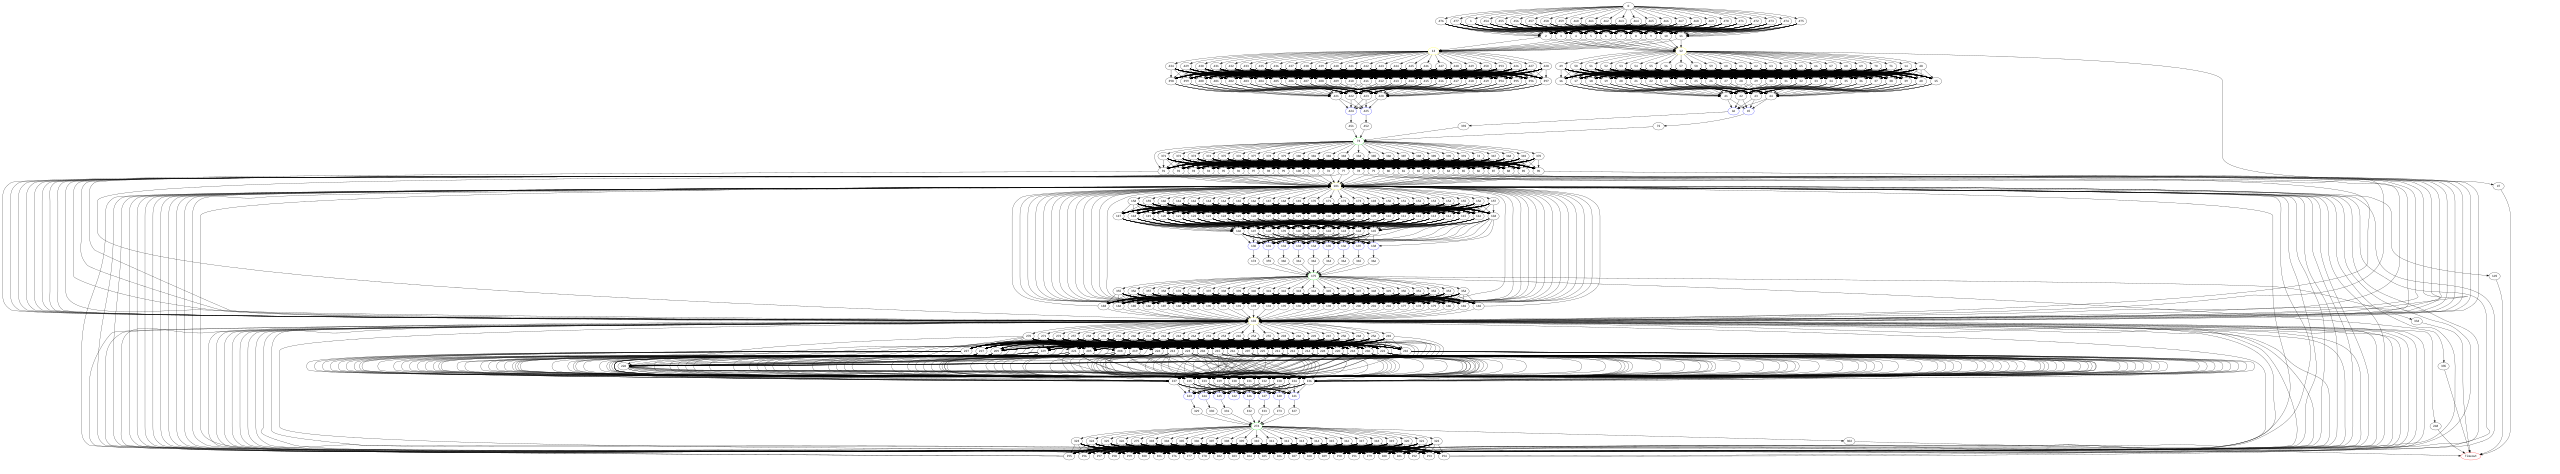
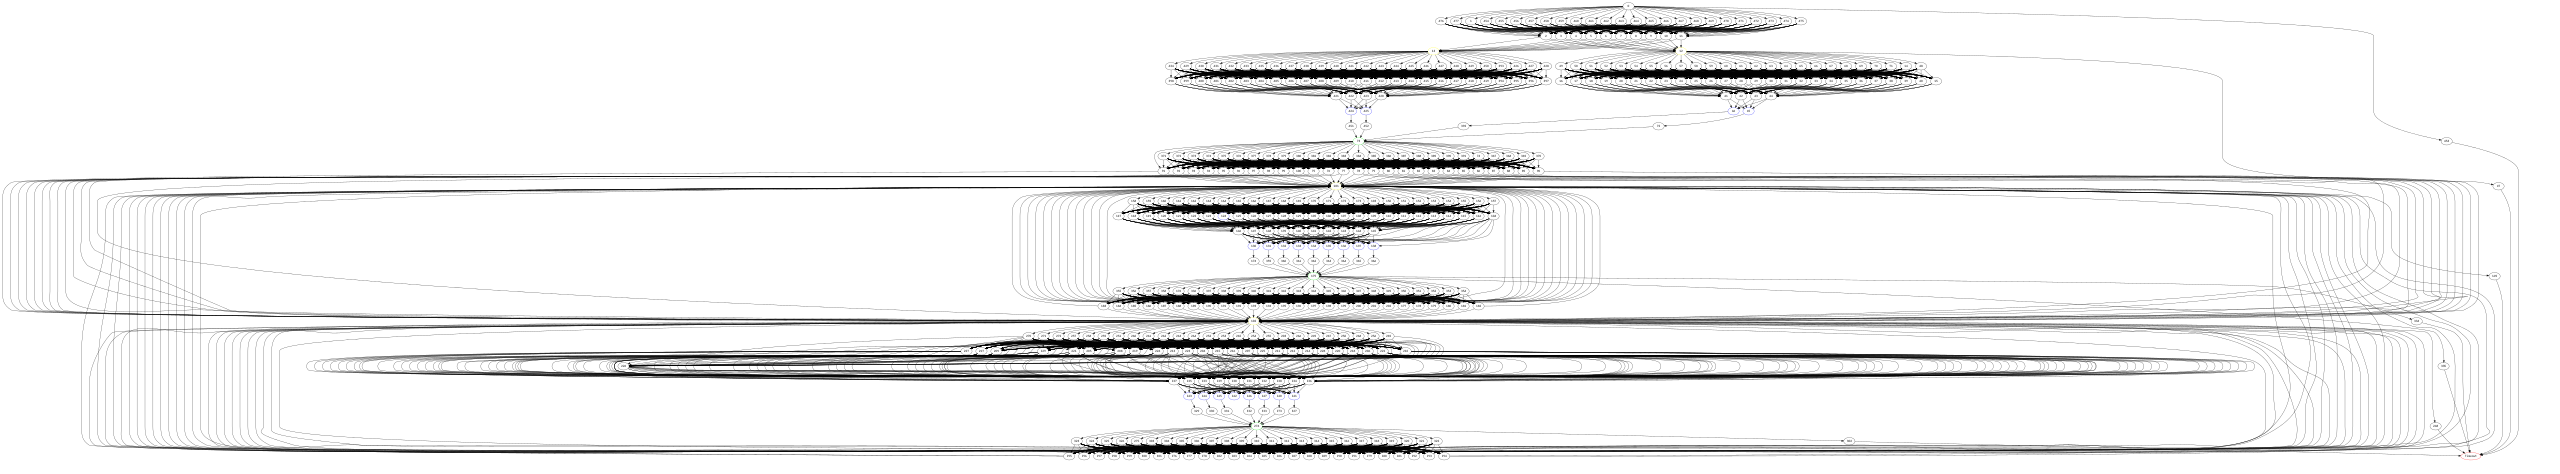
node "453": added
node "124": color black -> blue
